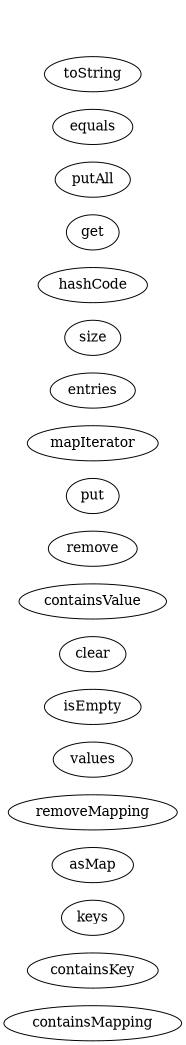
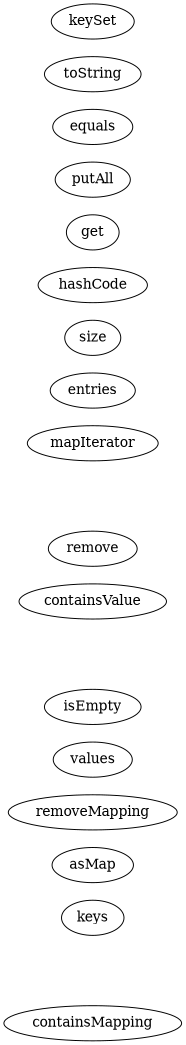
node "keySet": added
node "put": removed
node "clear": removed
node "containsKey": removed
